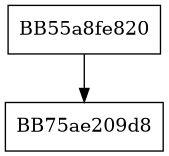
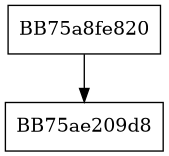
node "BB55a8fe820": label "BB55a8fe820" -> "BB75a8fe820"
